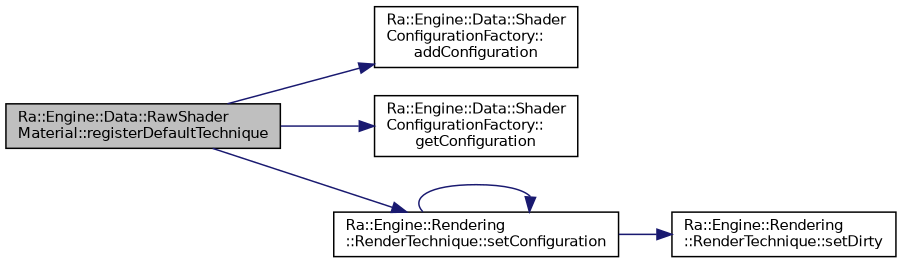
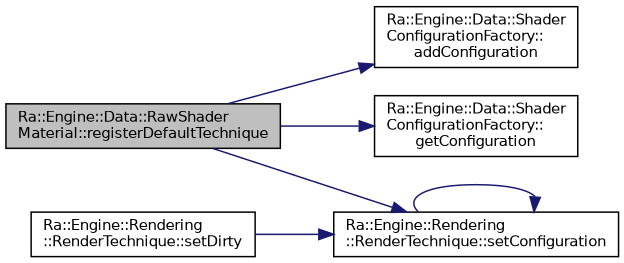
edge "Ra::Engine::Rendering ::RenderTechnique::setConfiguration" -> "Ra::Engine::Rendering ::RenderTechnique::setDirty": reversed
